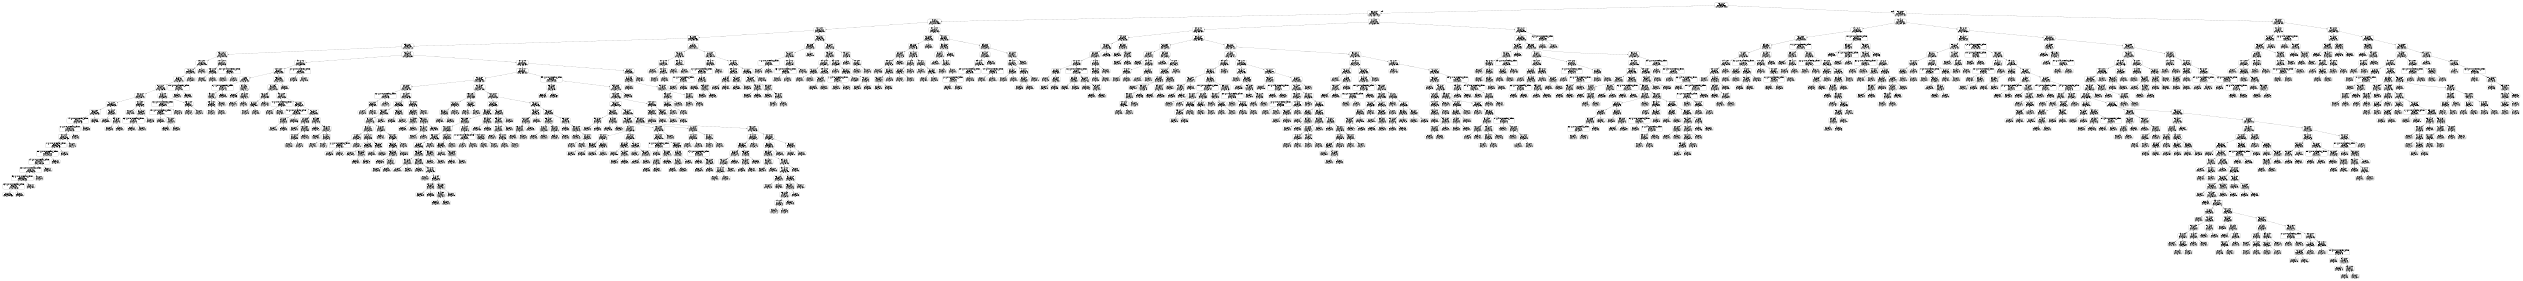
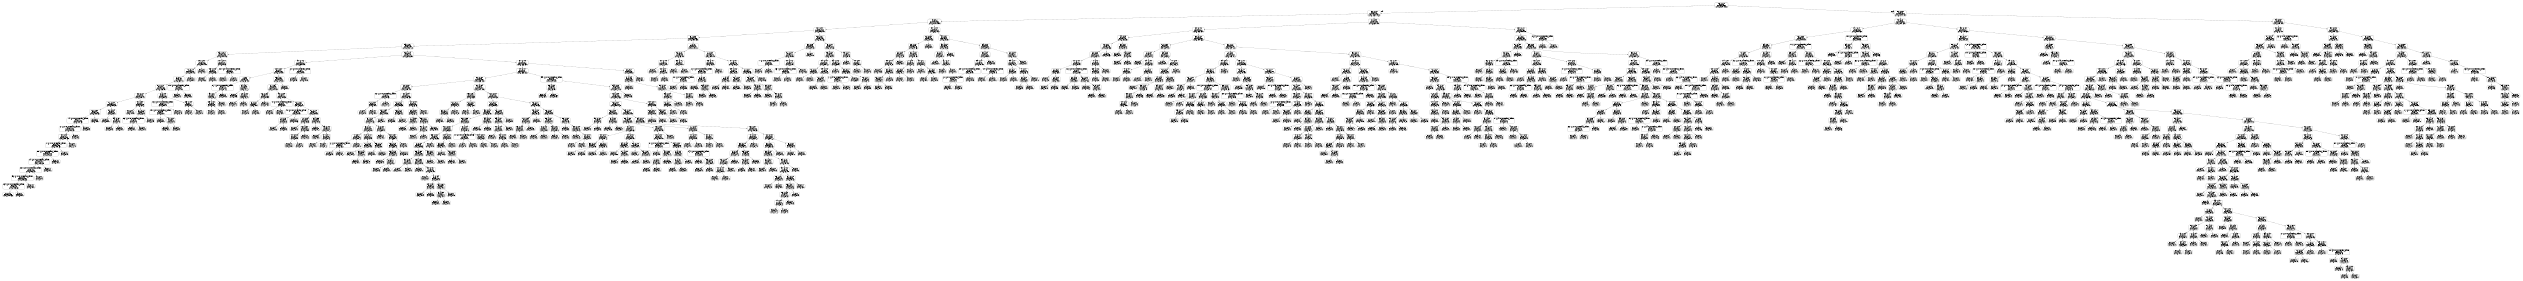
node "289 <= 6.2 gini = 0.4 samples = 6 value = [3, 9]": label "289 <= 6.2 gini = 0.4 samples = 6 value = [3, 9]" -> "289 <= 6.2 gini = 0.4 gini = 6 value = [3, 9]"
node "6 <= -1.4 gini = 0.5 samples = 174 value = [169, 94]": label "6 <= -1.4 gini = 0.5 samples = 174 value = [169, 94]" -> "6 <= -1.4 gini = 0.5 value = 174 value = [169, 94]"
node "210 <= 12.8 gini = 0.2 gini = 16 value = [20, 3]": label "210 <= 12.8 gini = 0.2 gini = 16 value = [20, 3]" -> "210 <= 12.8 gini = 0.2 samples = 16 value = [20, 3]"
